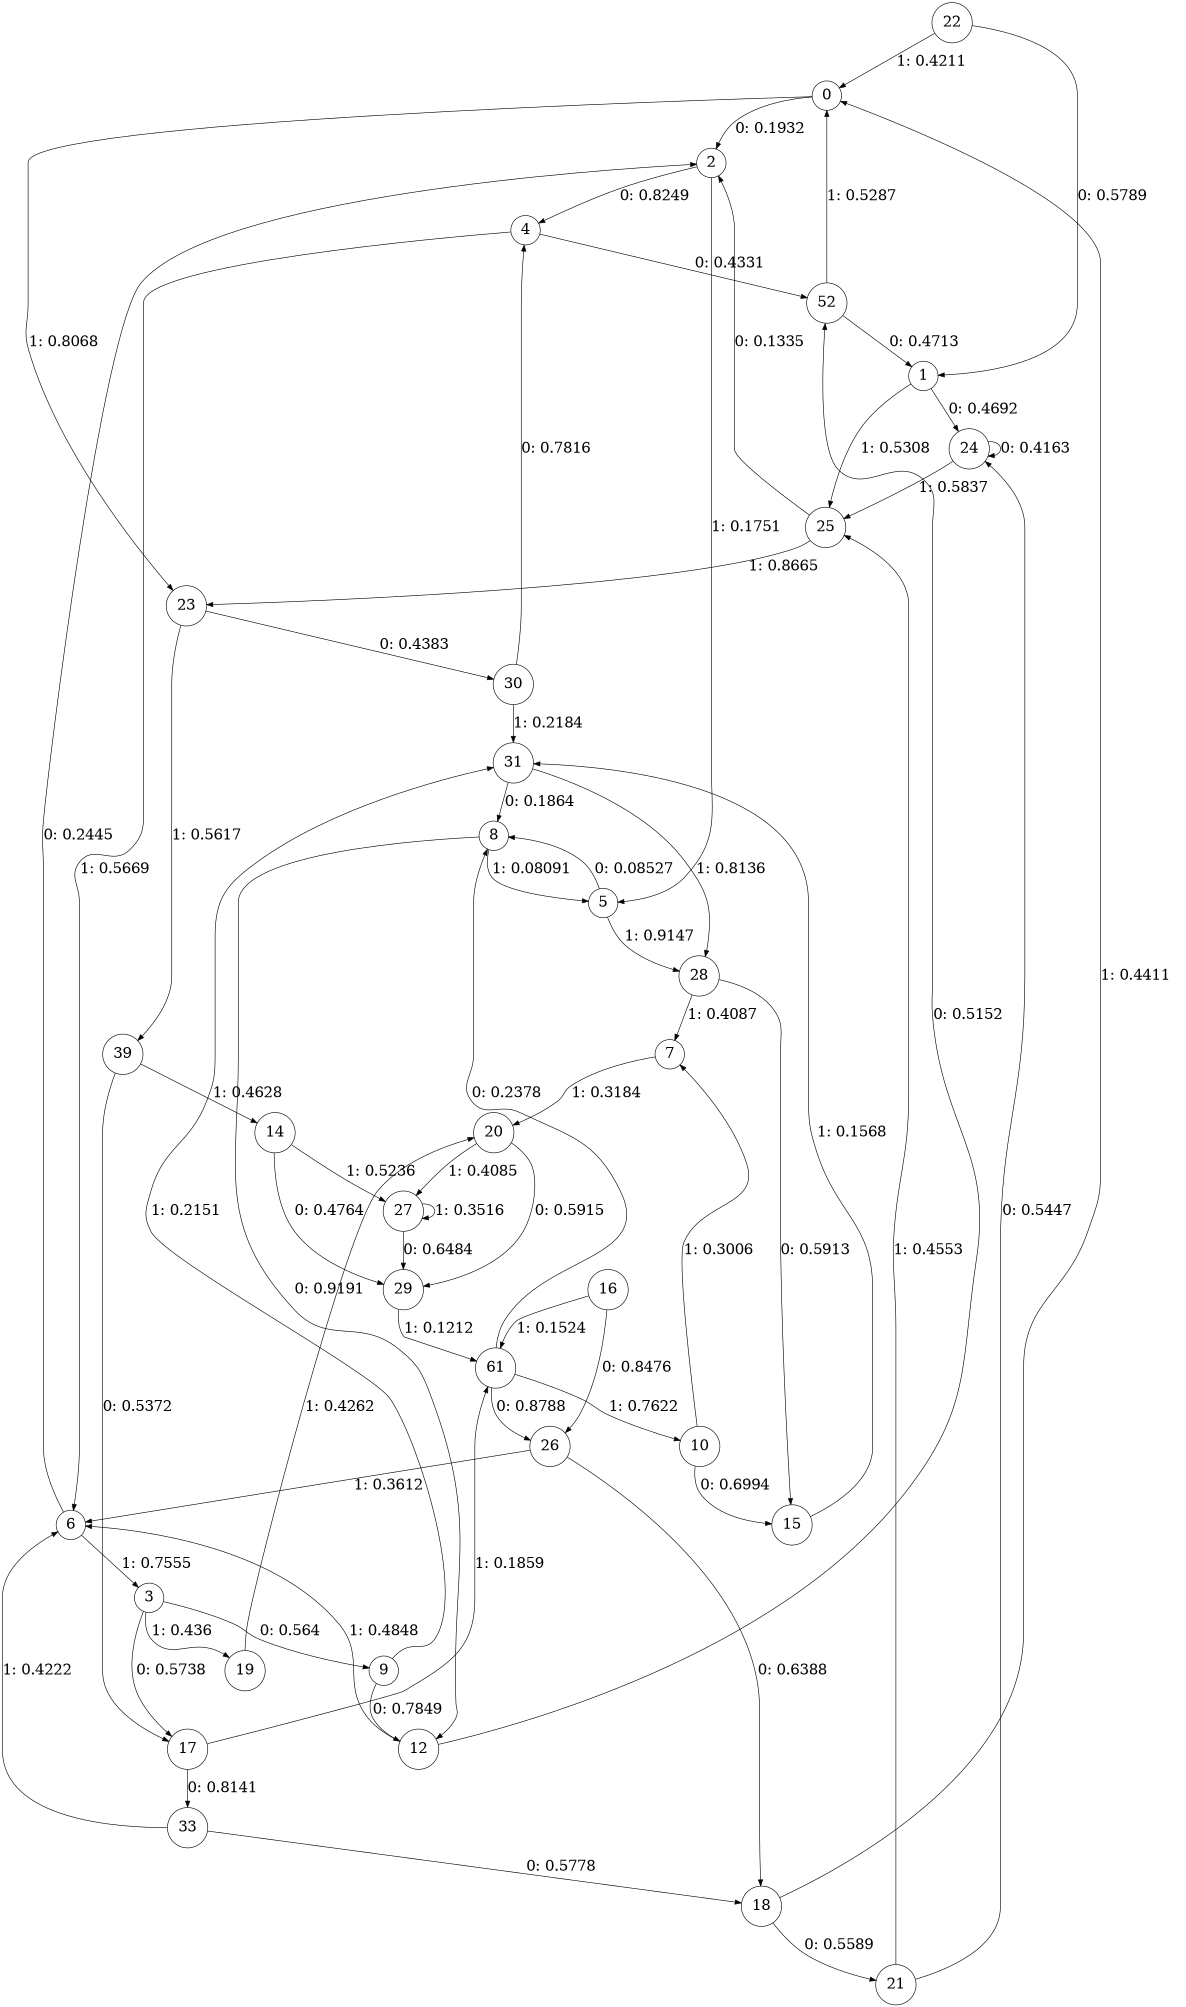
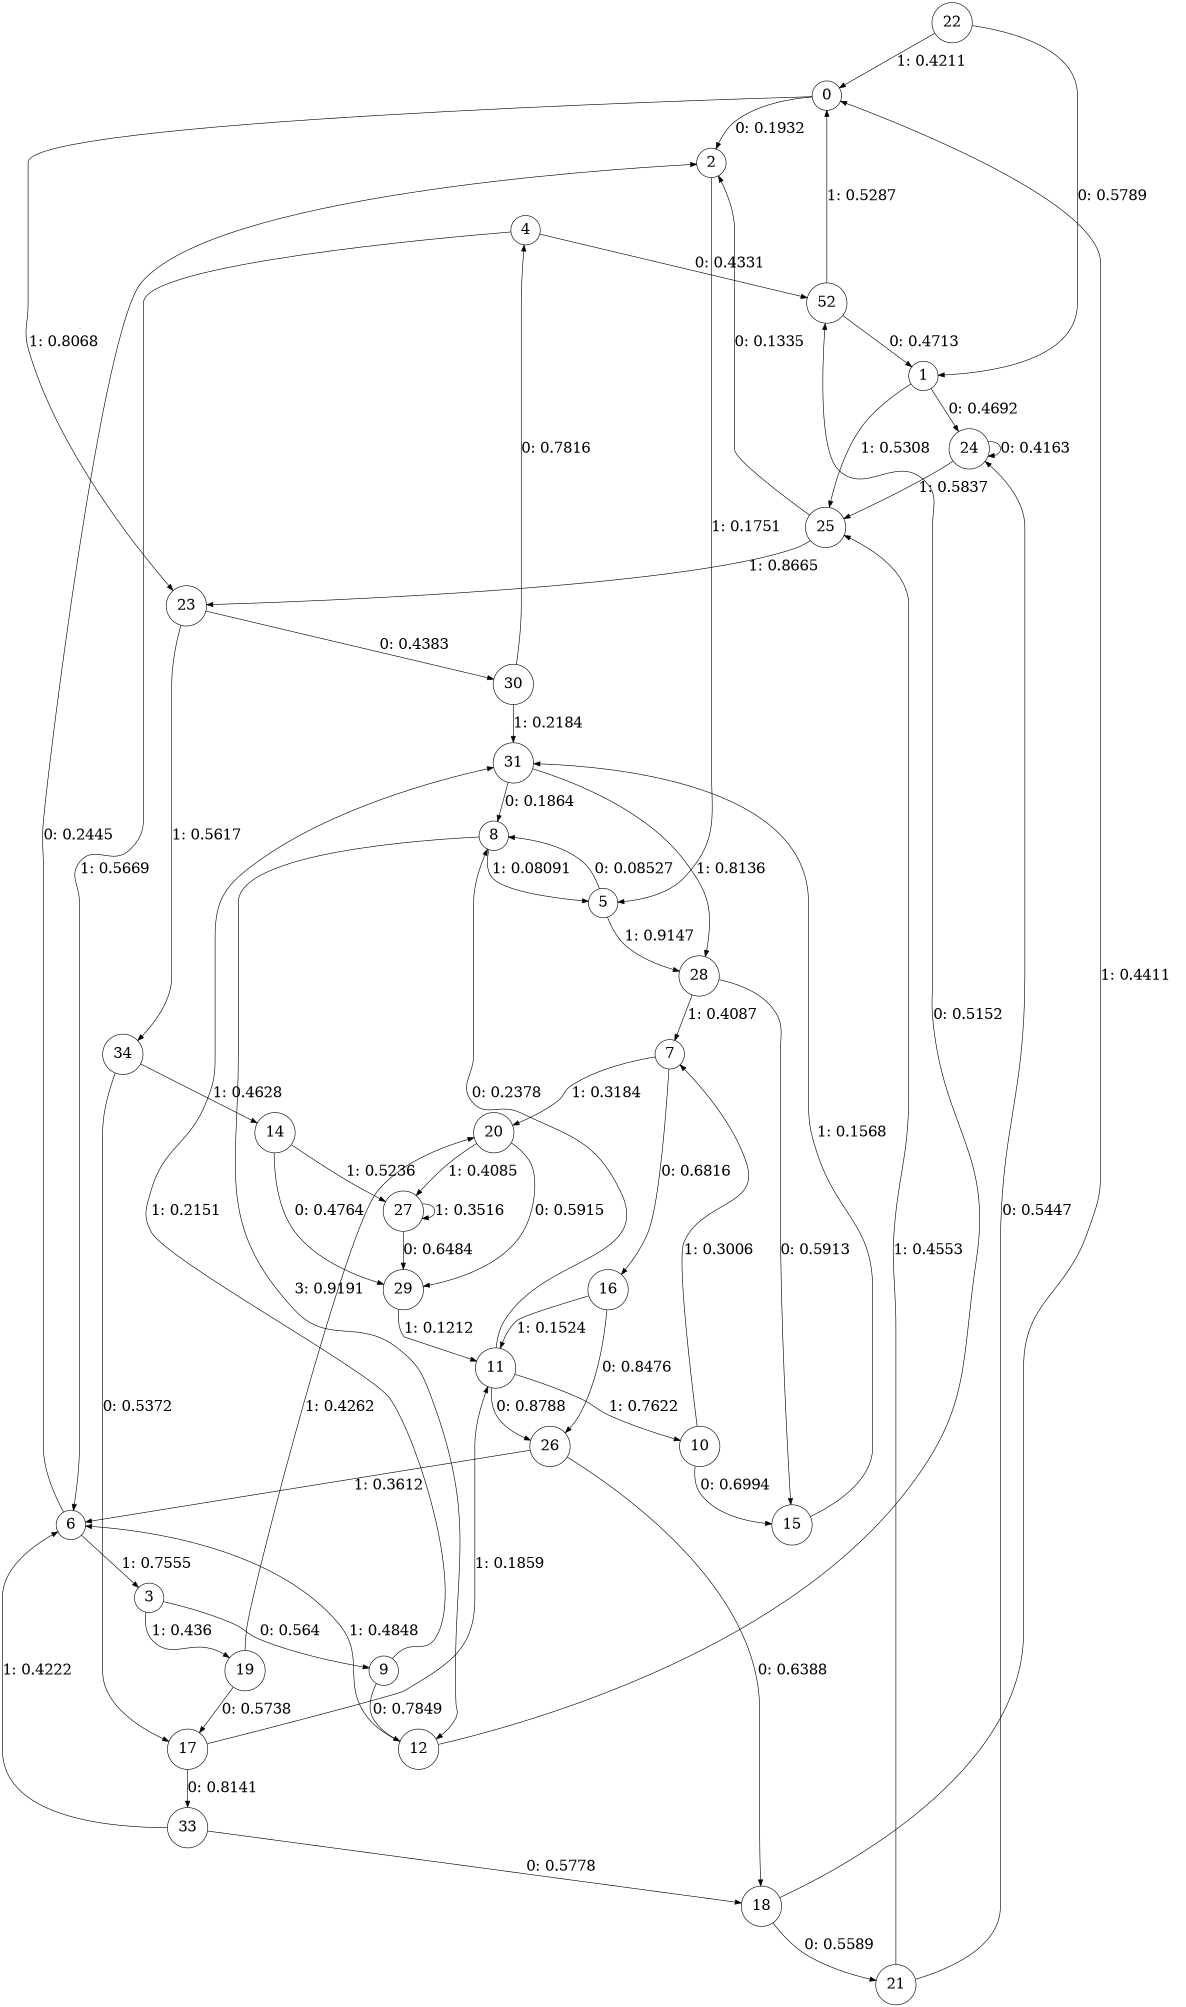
edge "2" -> "4": removed, label "0: 0.8249"
node "39": label "39" -> "34"
edge "7" -> "16": added, label "0: 0.6816"
edge "8" -> "12": label "0: 0.9191   " -> "3: 0.9191   "
node "61": label "61" -> "11"
edge "3" -> "17": now "19" -> "17"
